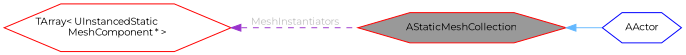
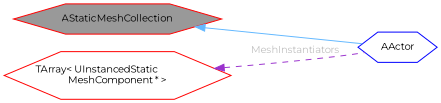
edge "AStaticMeshCollection" -> "TArray< UInstancedStatic MeshComponent * >": now "AActor" -> "TArray< UInstancedStatic MeshComponent * >"
